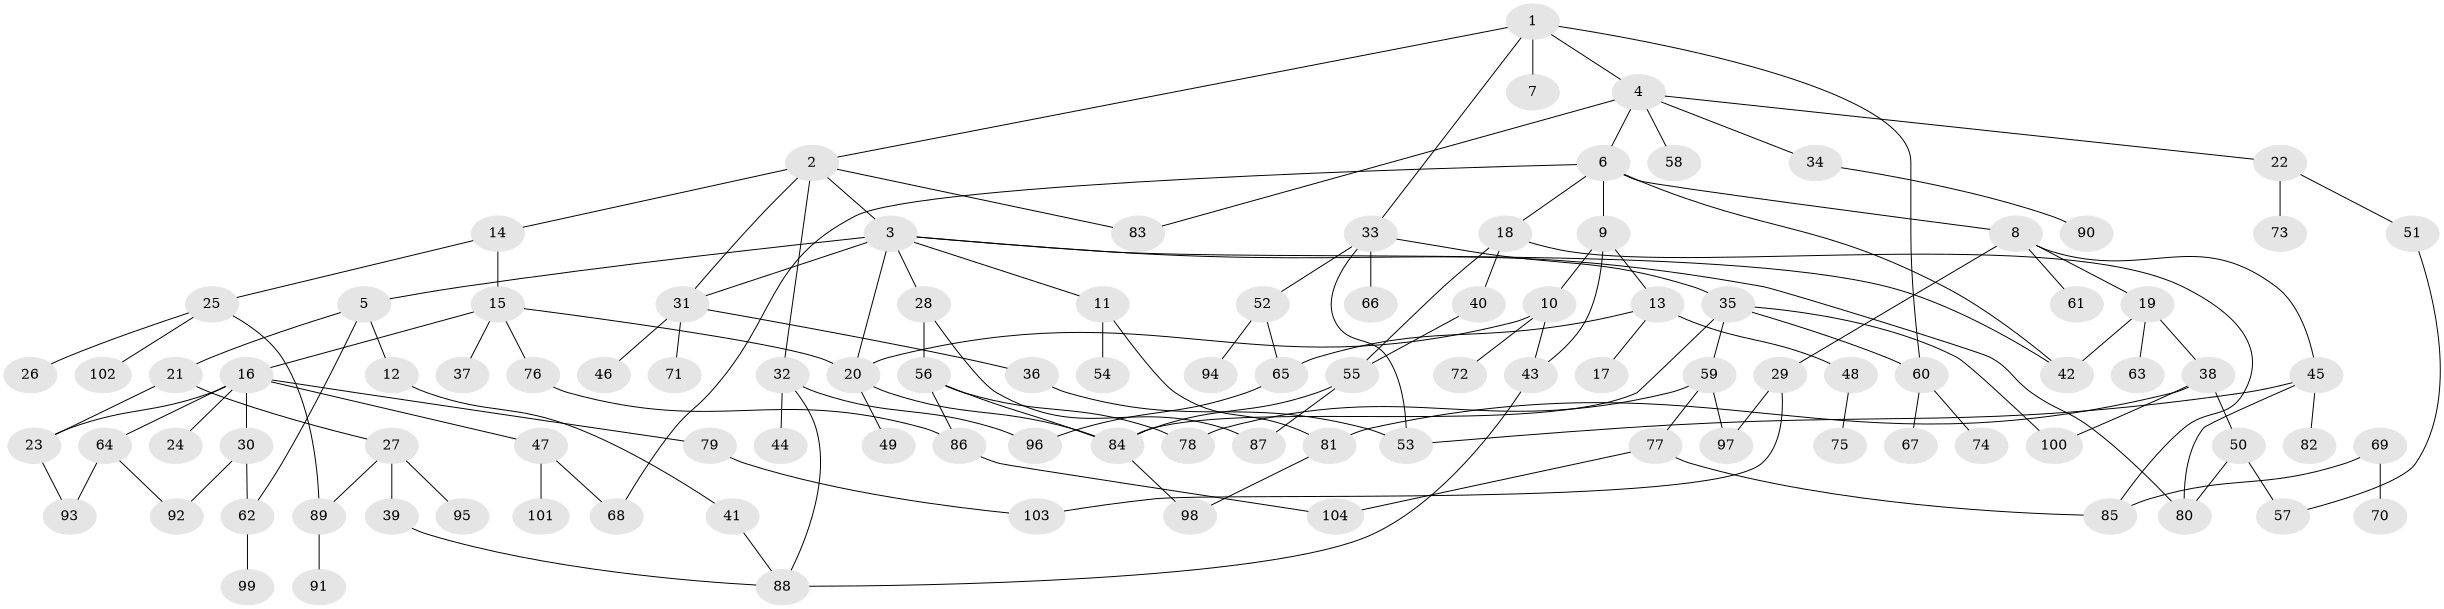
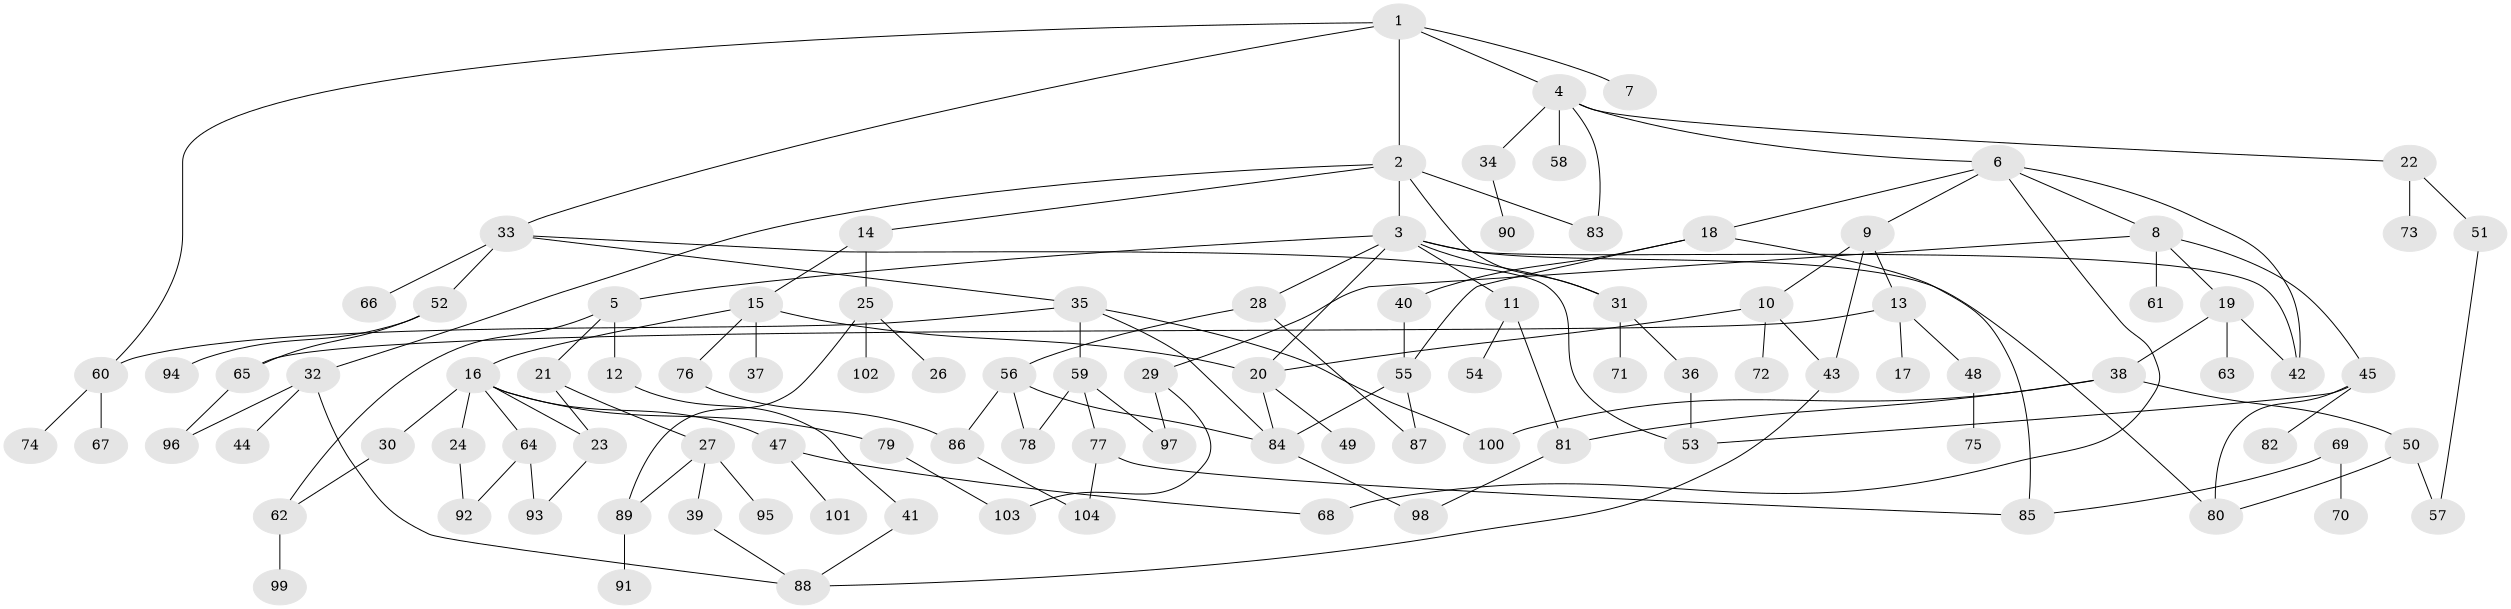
node "46": removed
edge "30" -- "92": now "24" -- "92"
